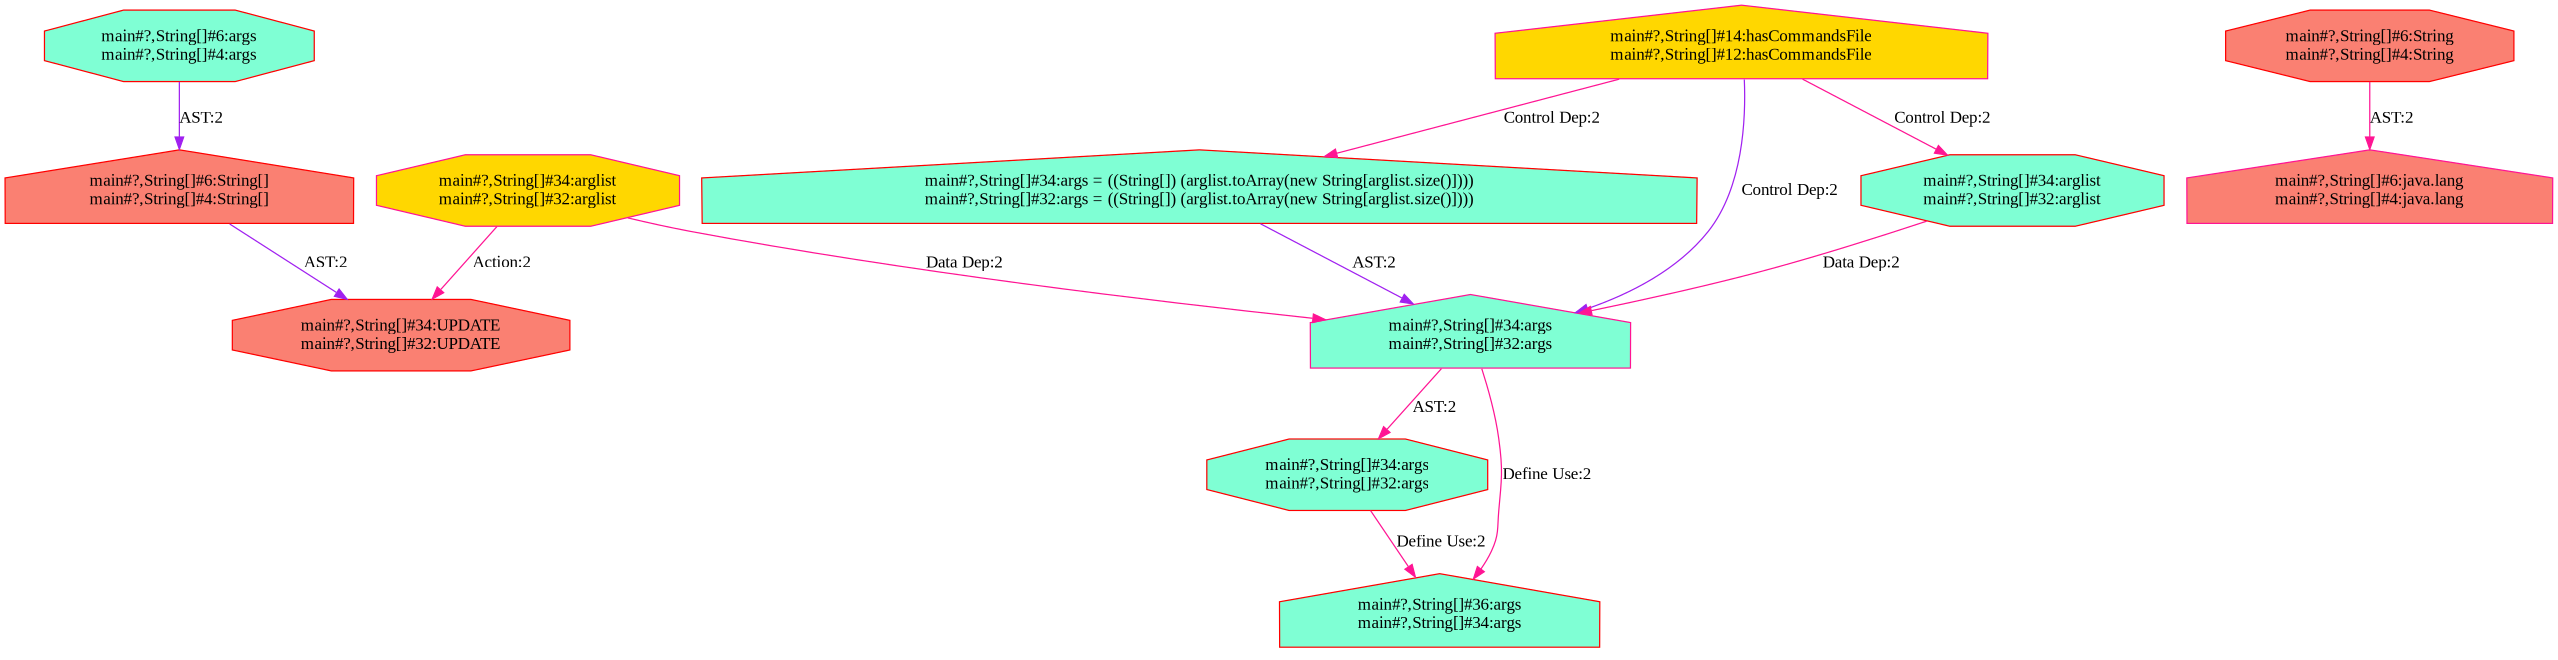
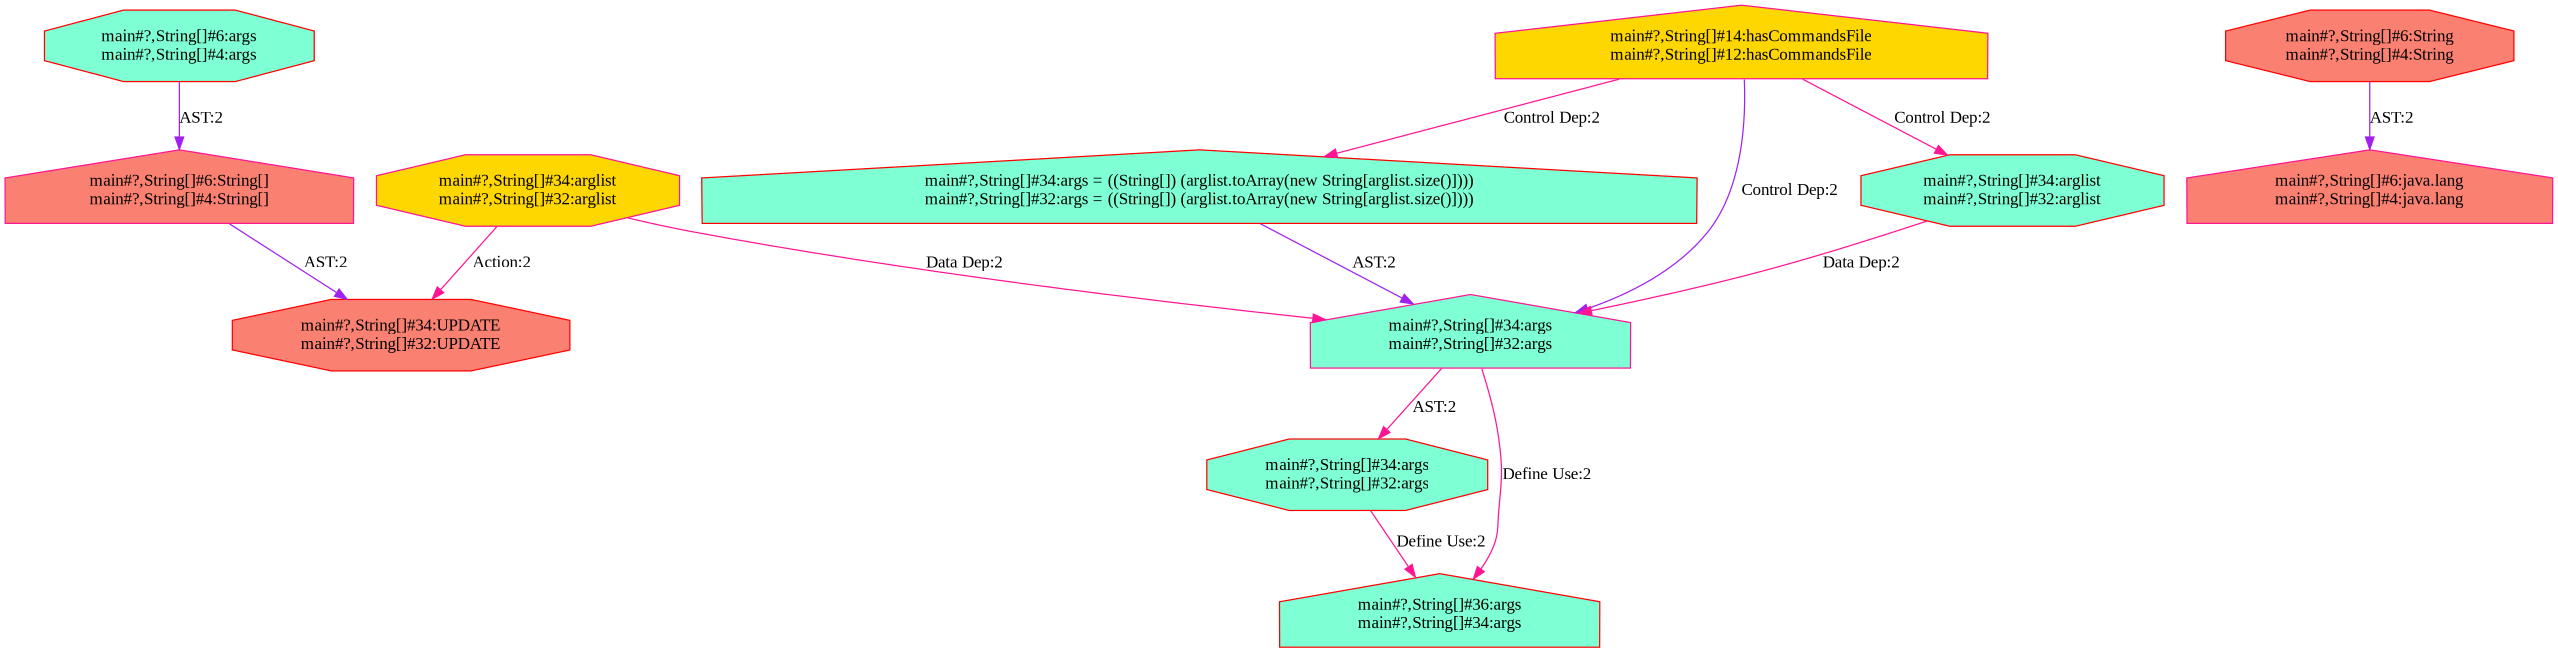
edge "main#?,String[]#6:String main#?,String[]#4:String" -> "main#?,String[]#6:java.lang main#?,String[]#4:java.lang": color deeppink -> purple
node "main#?,String[]#6:String[] main#?,String[]#4:String[]": color red -> deeppink
